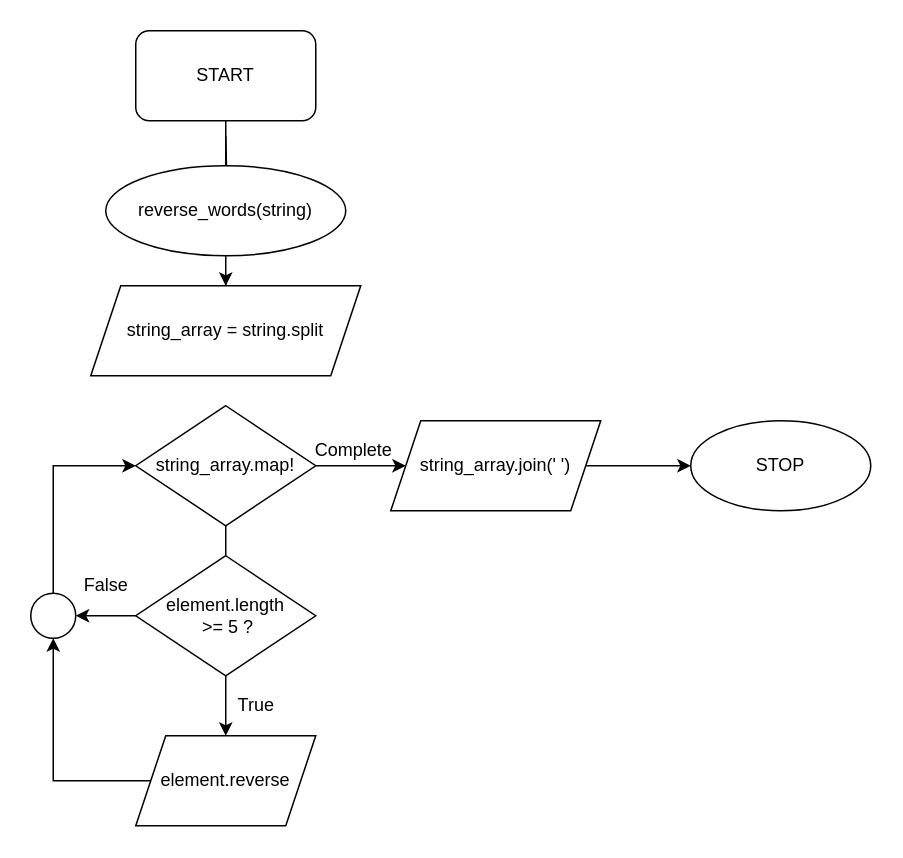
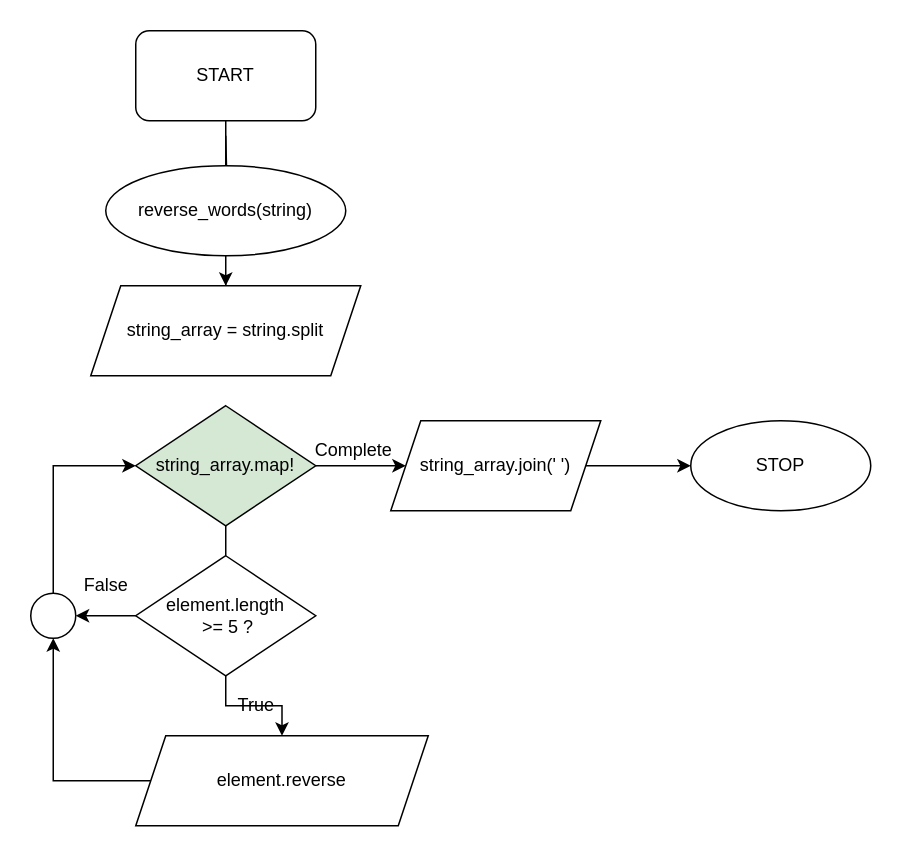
node "string_array.map!": fillcolor #ffffff -> #d5e8d4
node "element.reverse": size 180x90 -> 293x90
